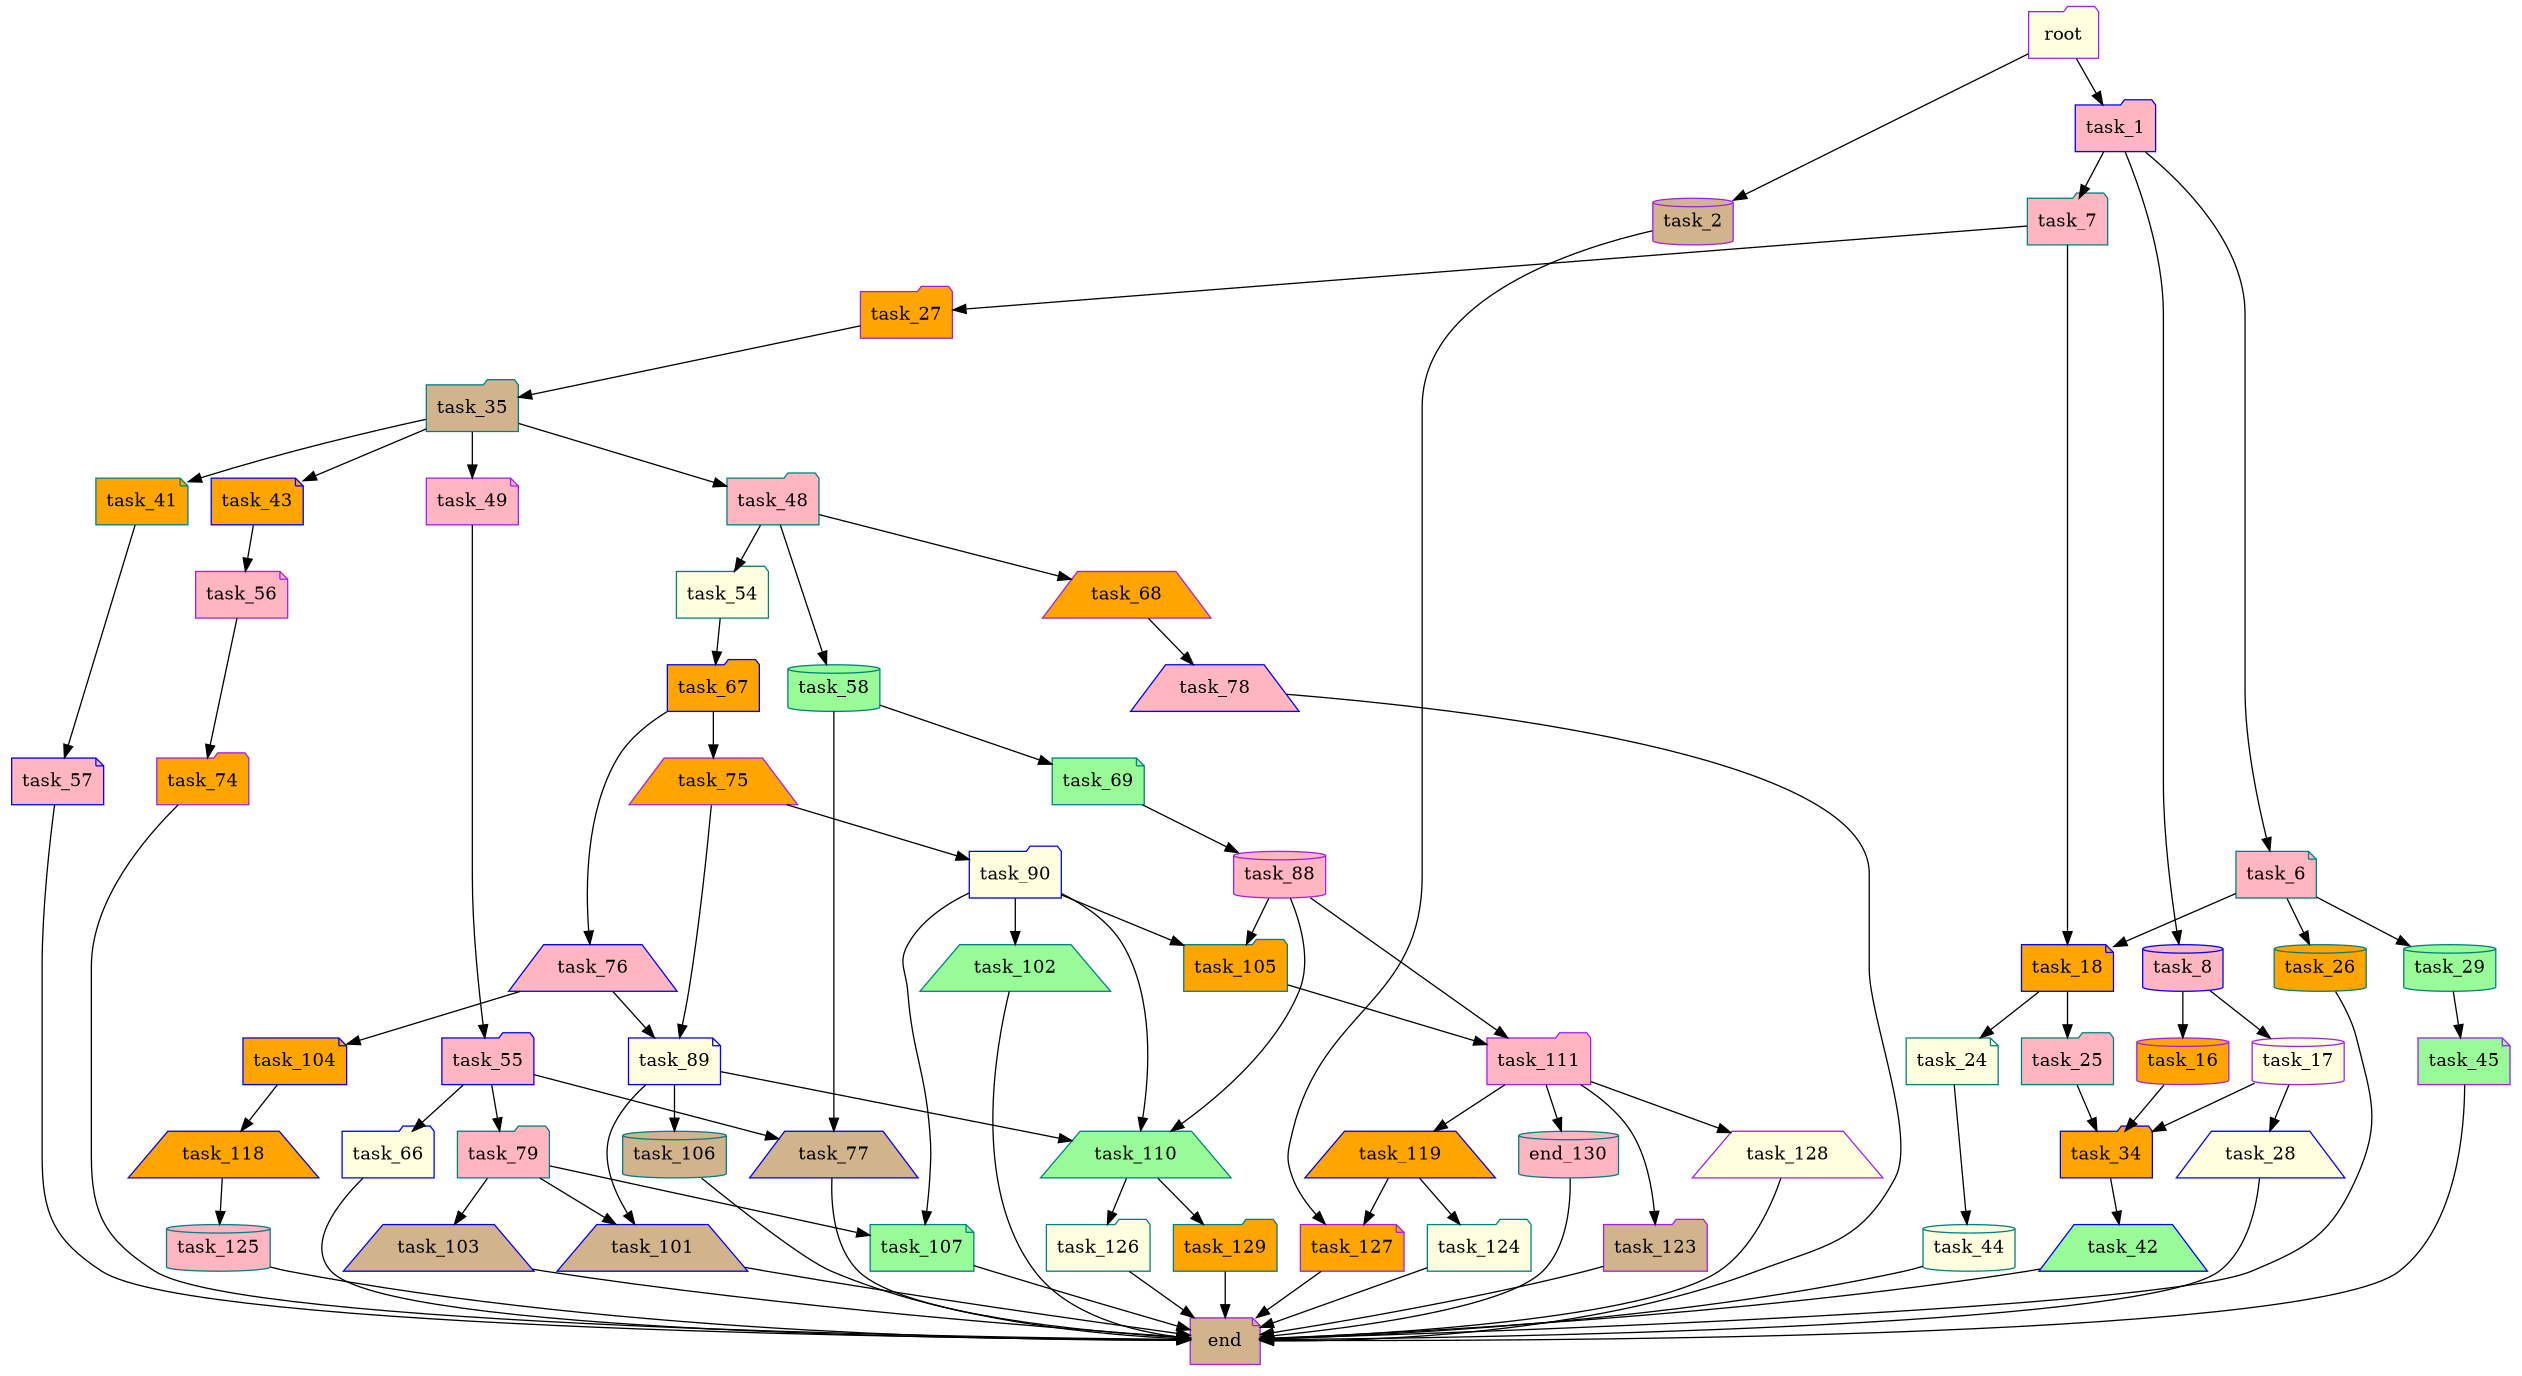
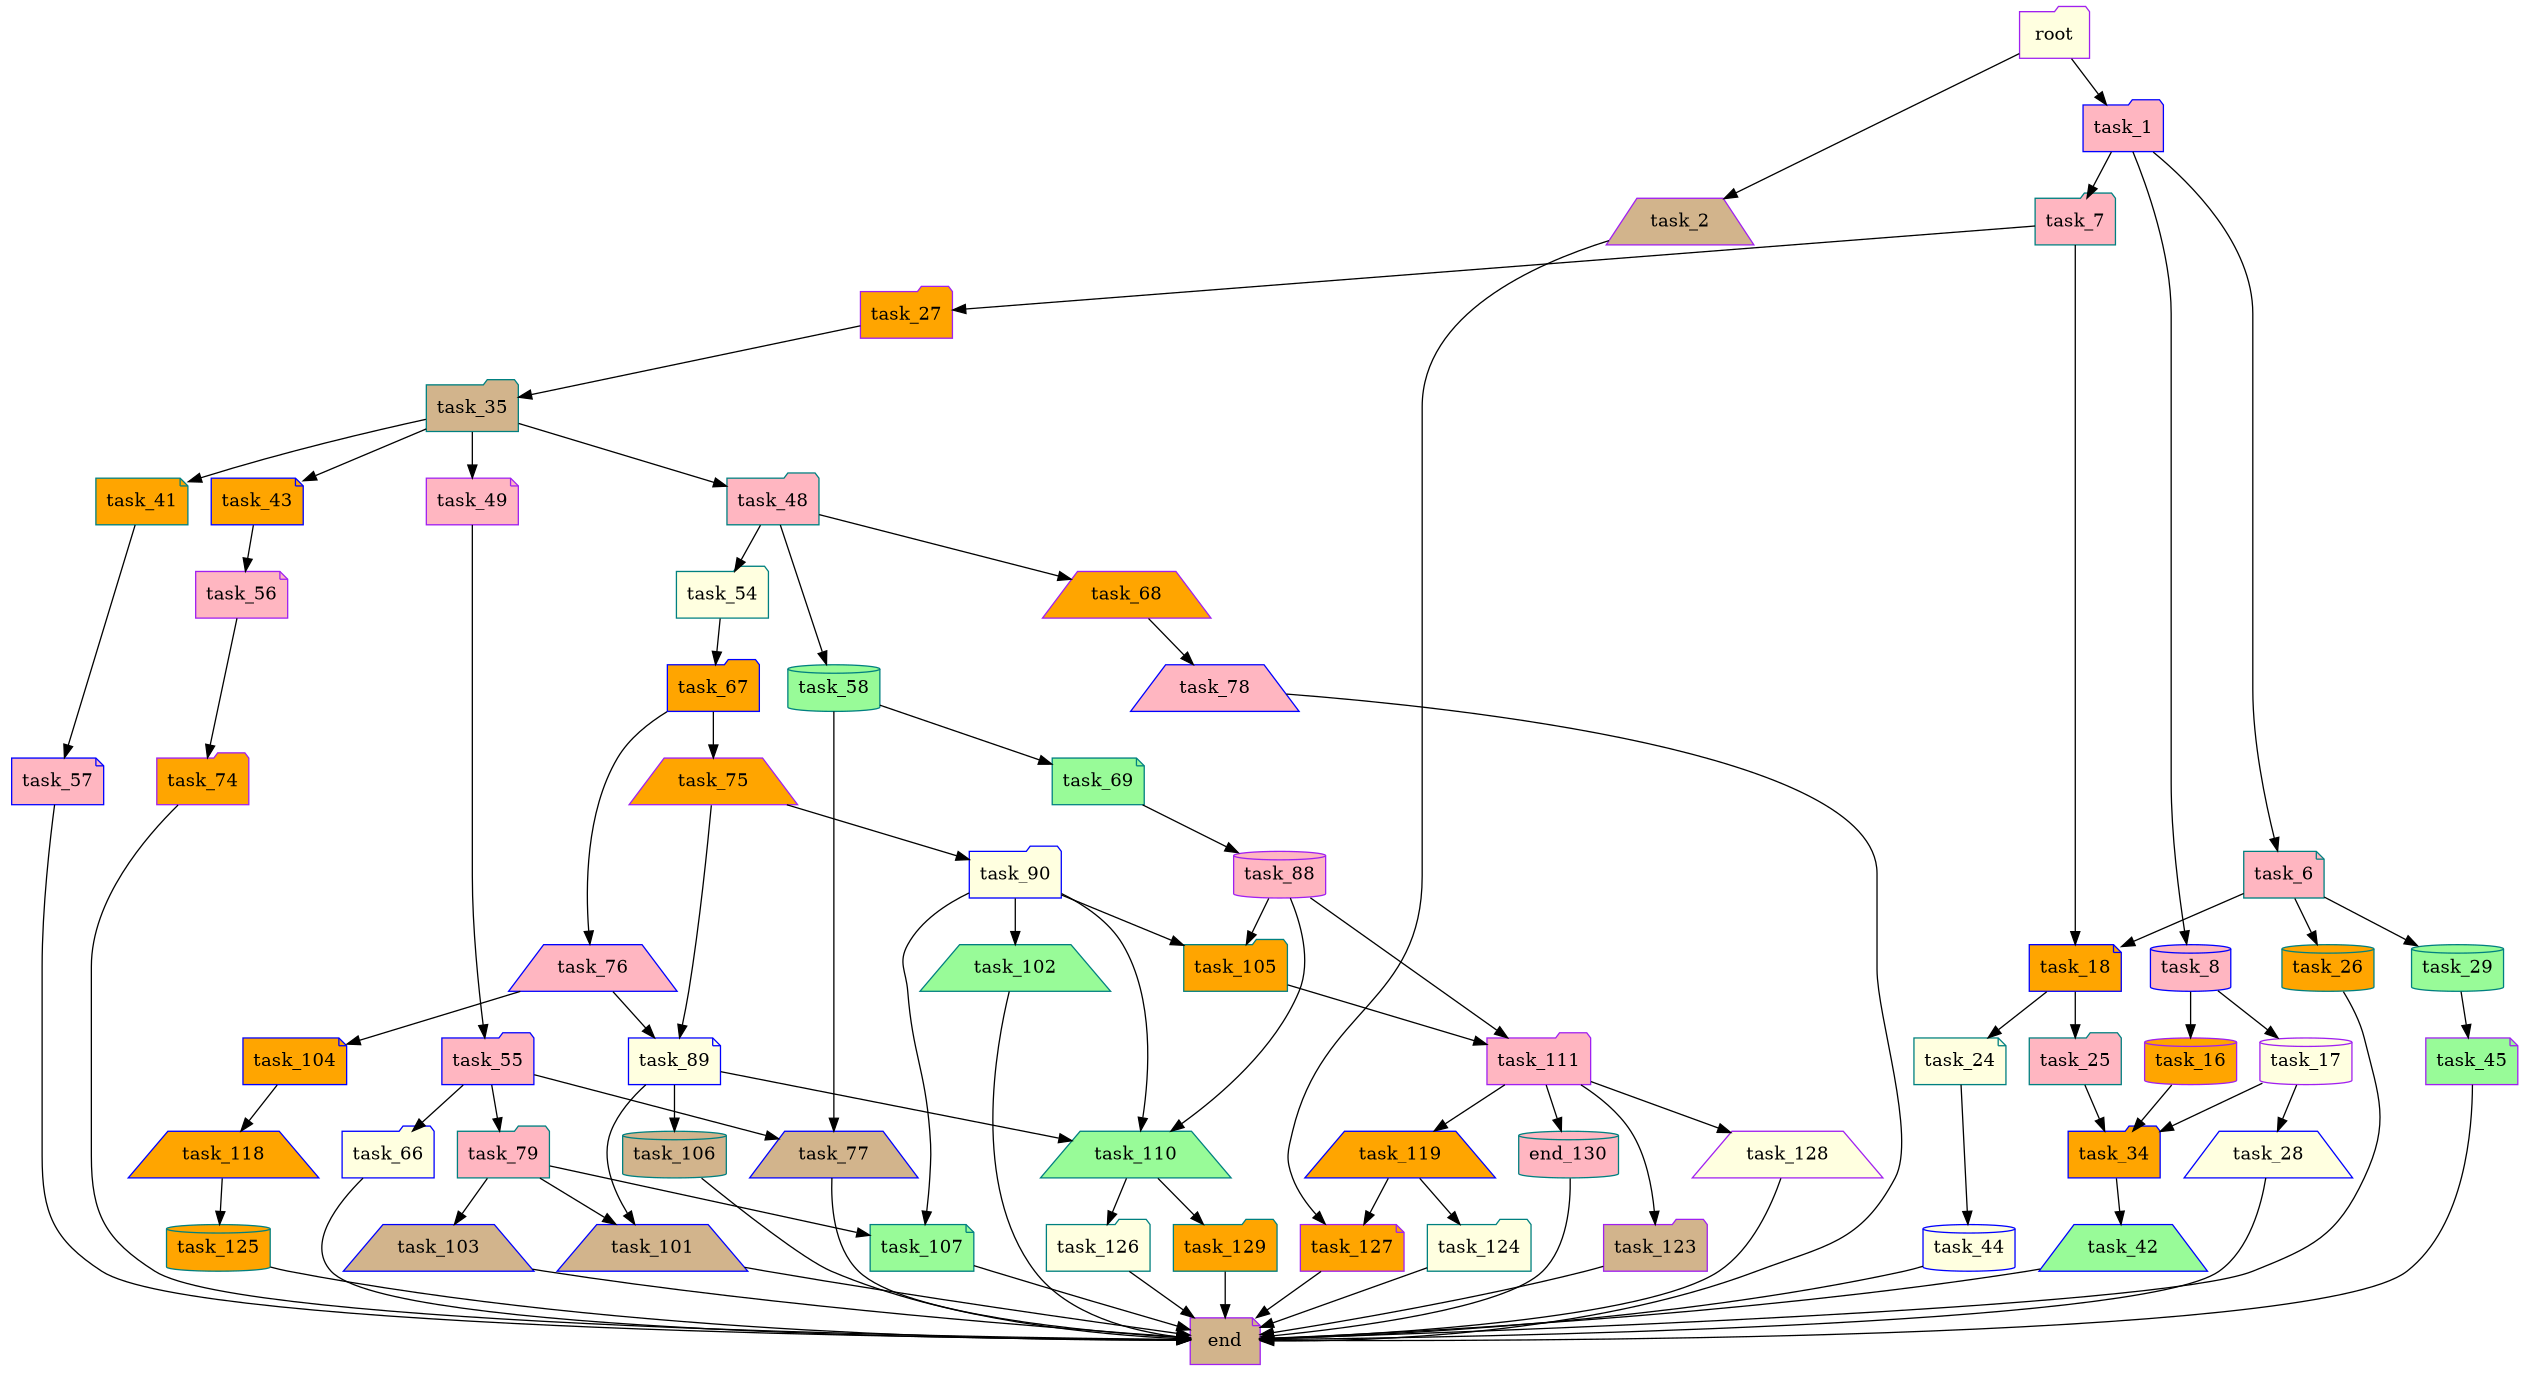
node "task_2": shape cylinder -> trapezium
node "task_125": fillcolor lightpink -> orange
node "task_44": color teal -> blue
